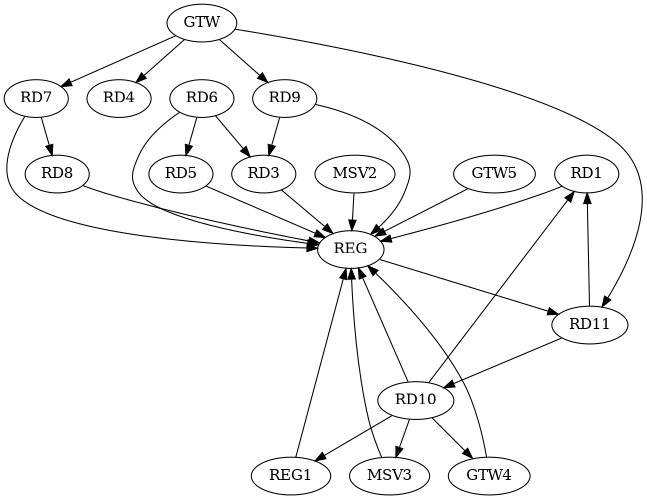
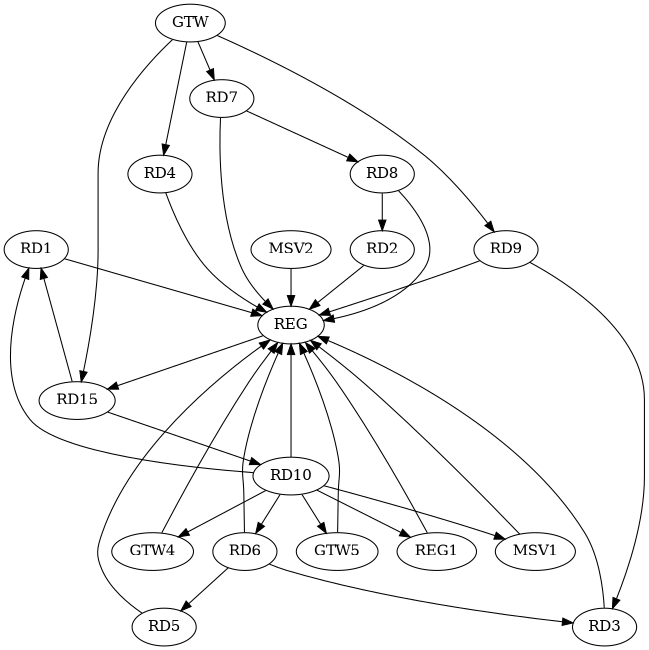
node "RD2": added
edge "RD4" -> "REG": added
node "RD11": label "RD11" -> "RD15"
node "MSV3": label "MSV3" -> "MSV1"
edge "RD10" -> "RD6": added
edge "RD10" -> "GTW5": added
